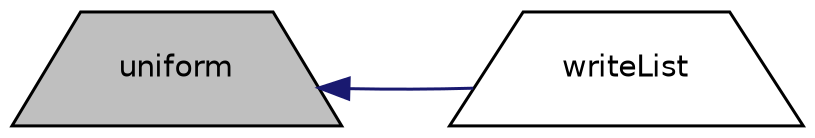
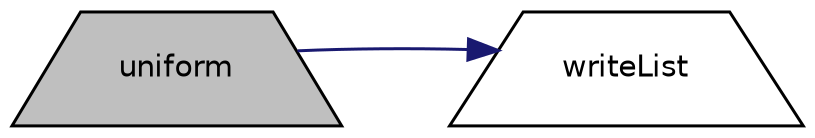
edge "writeList" -> "uniform": reversed
